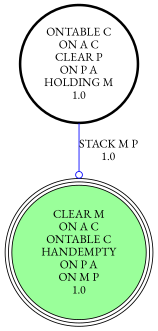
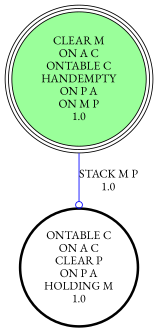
edge "ONTABLE C ON A C CLEAR P ON P A HOLDING M 1.0" -> "CLEAR M ON A C ONTABLE C HANDEMPTY ON P A ON M P 1.0": reversed
